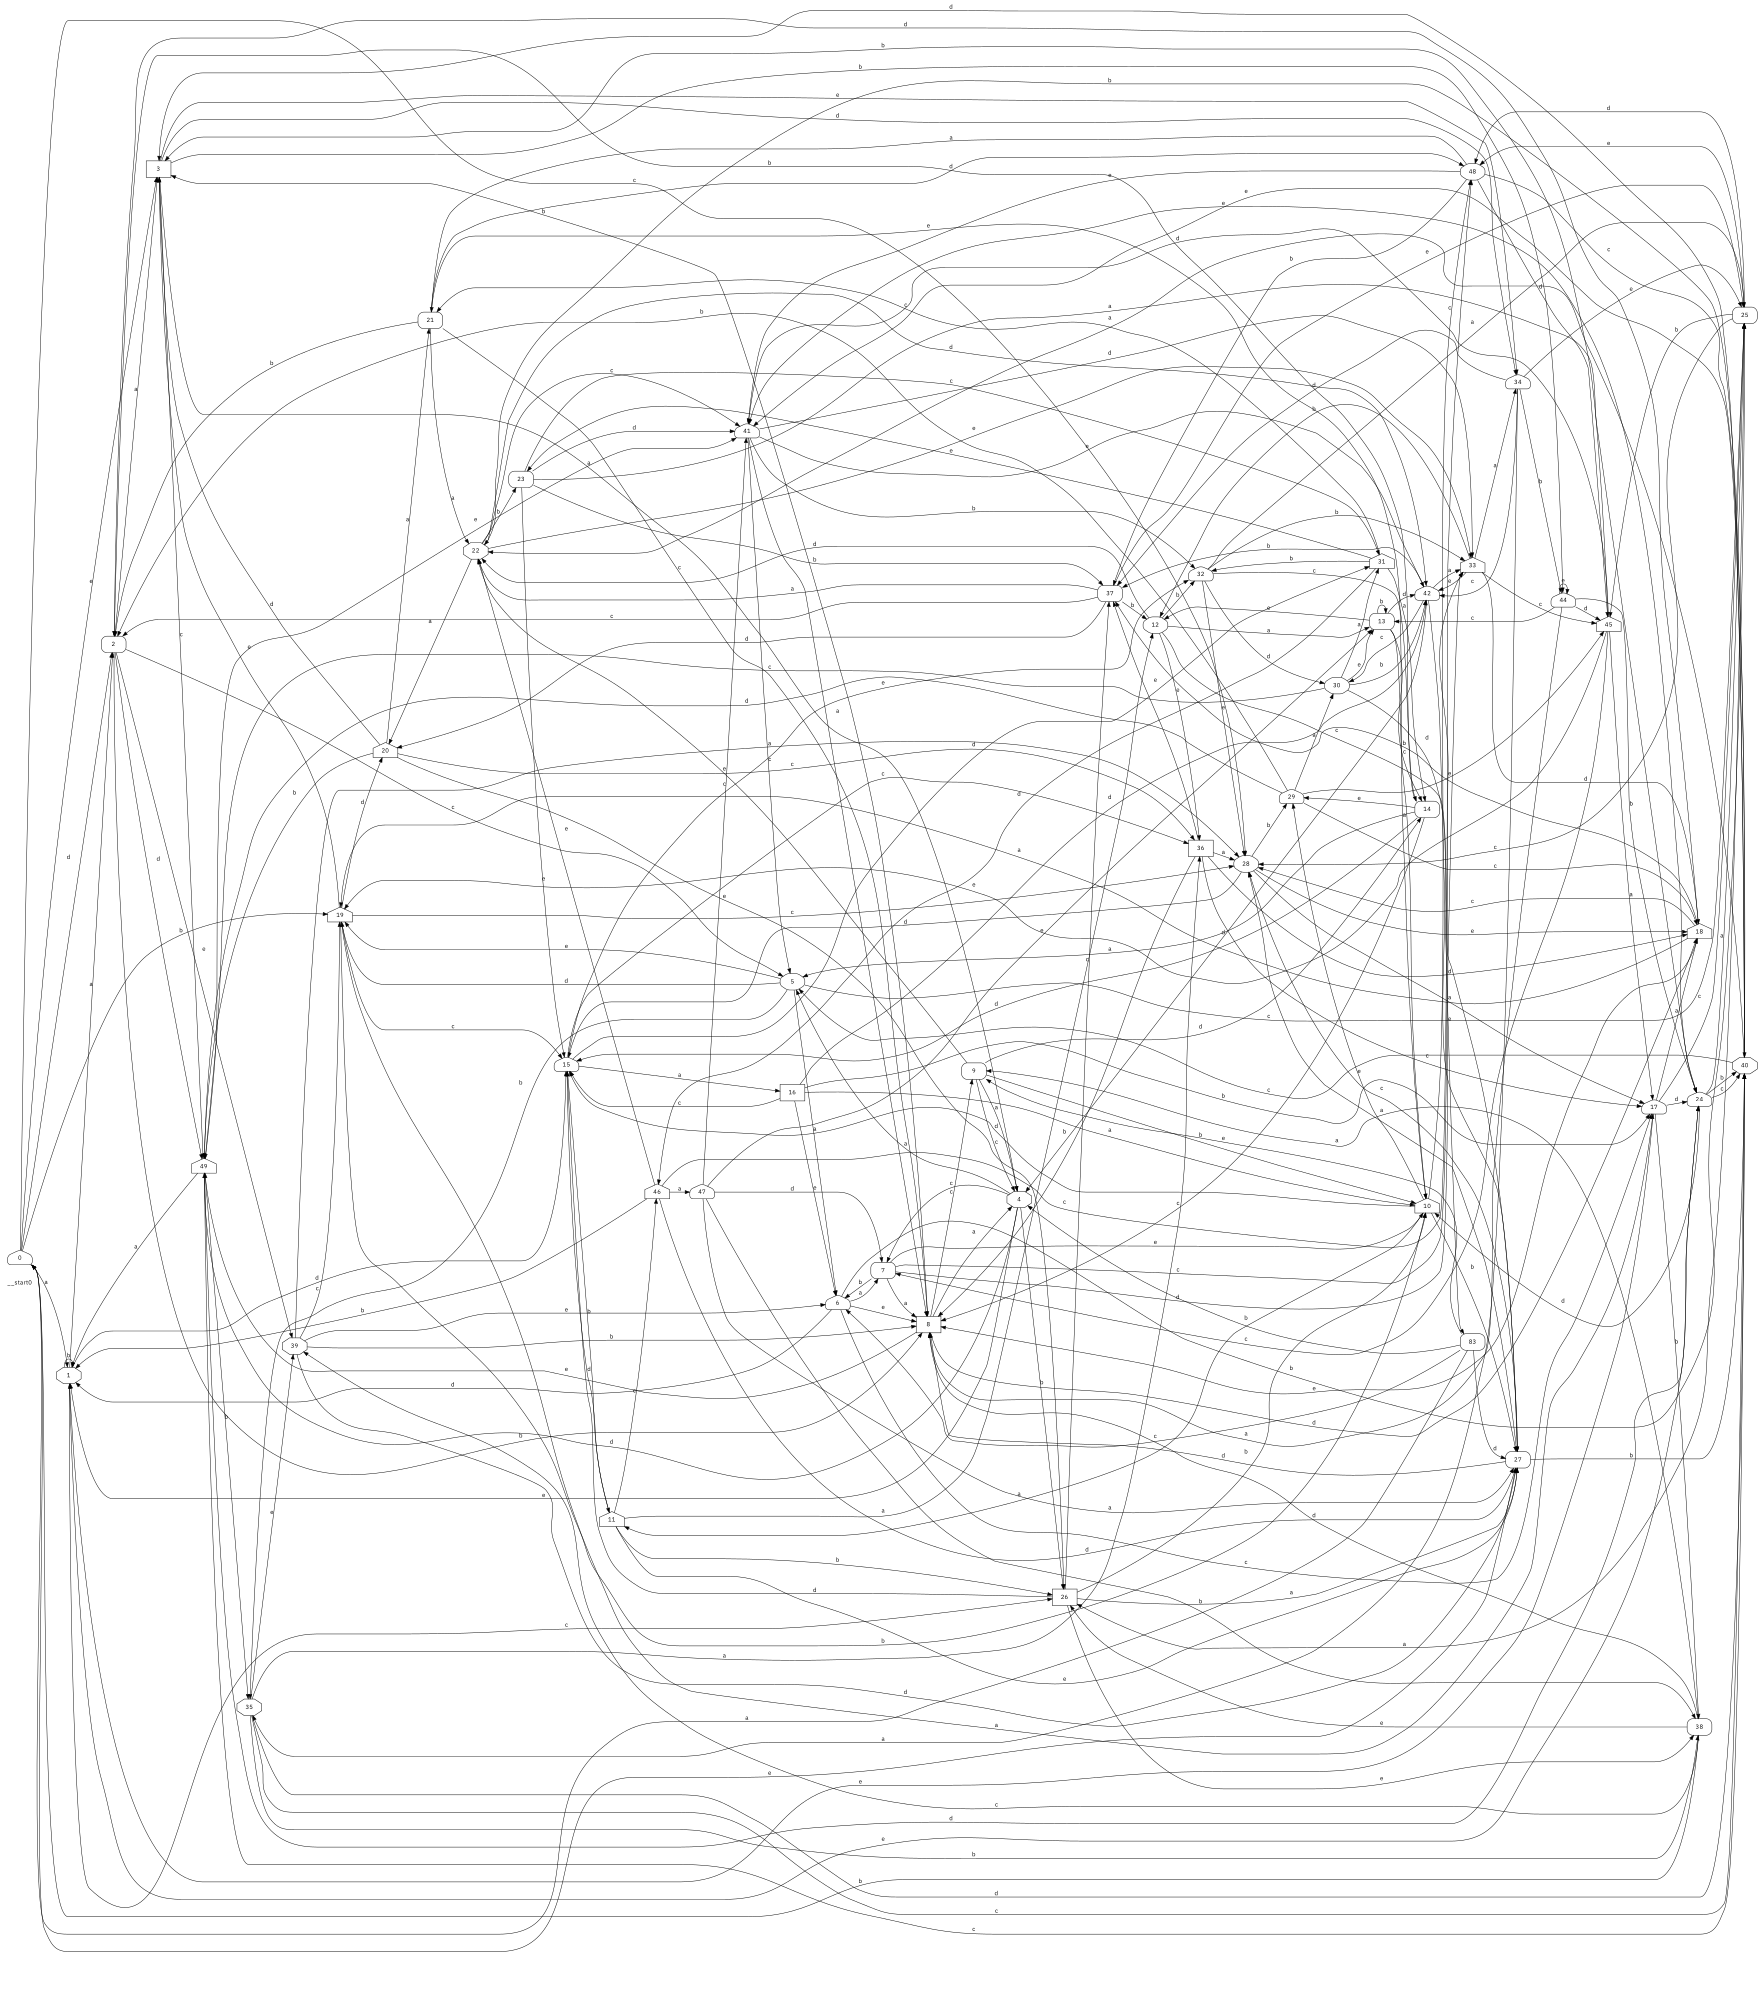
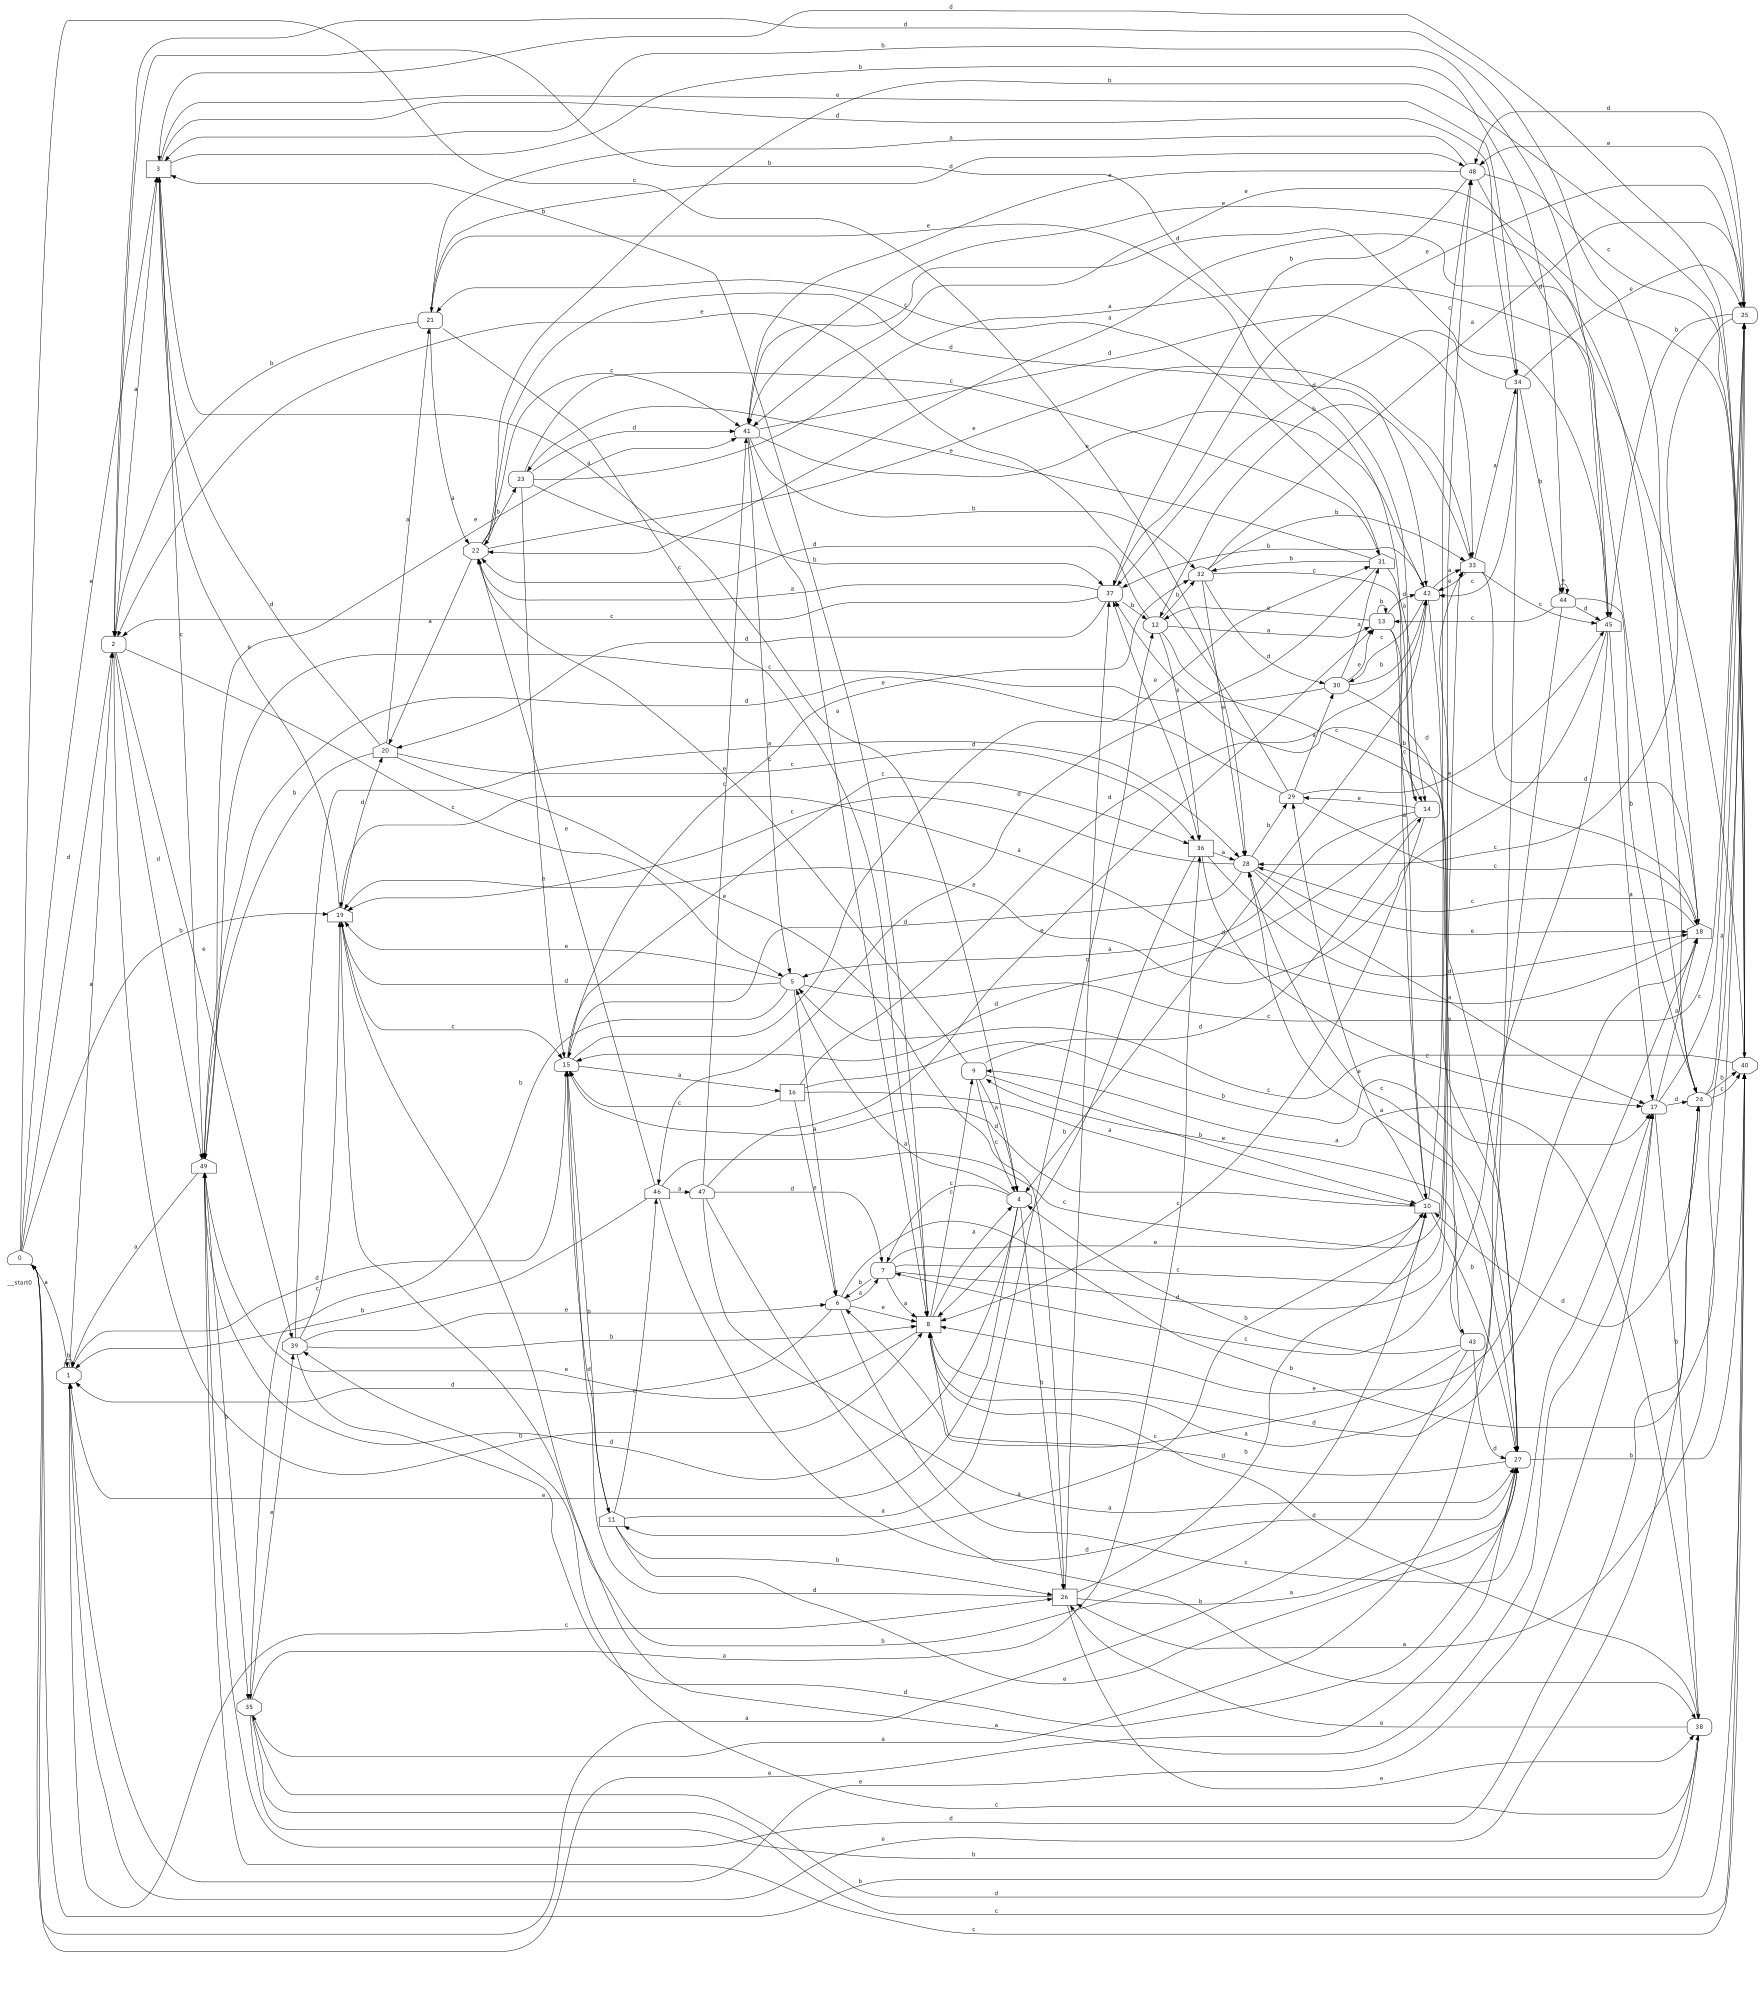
edge "29" -> "2": label "b" -> "e"
edge "19" -> "28": reversed
node "83": label "83" -> "43"
